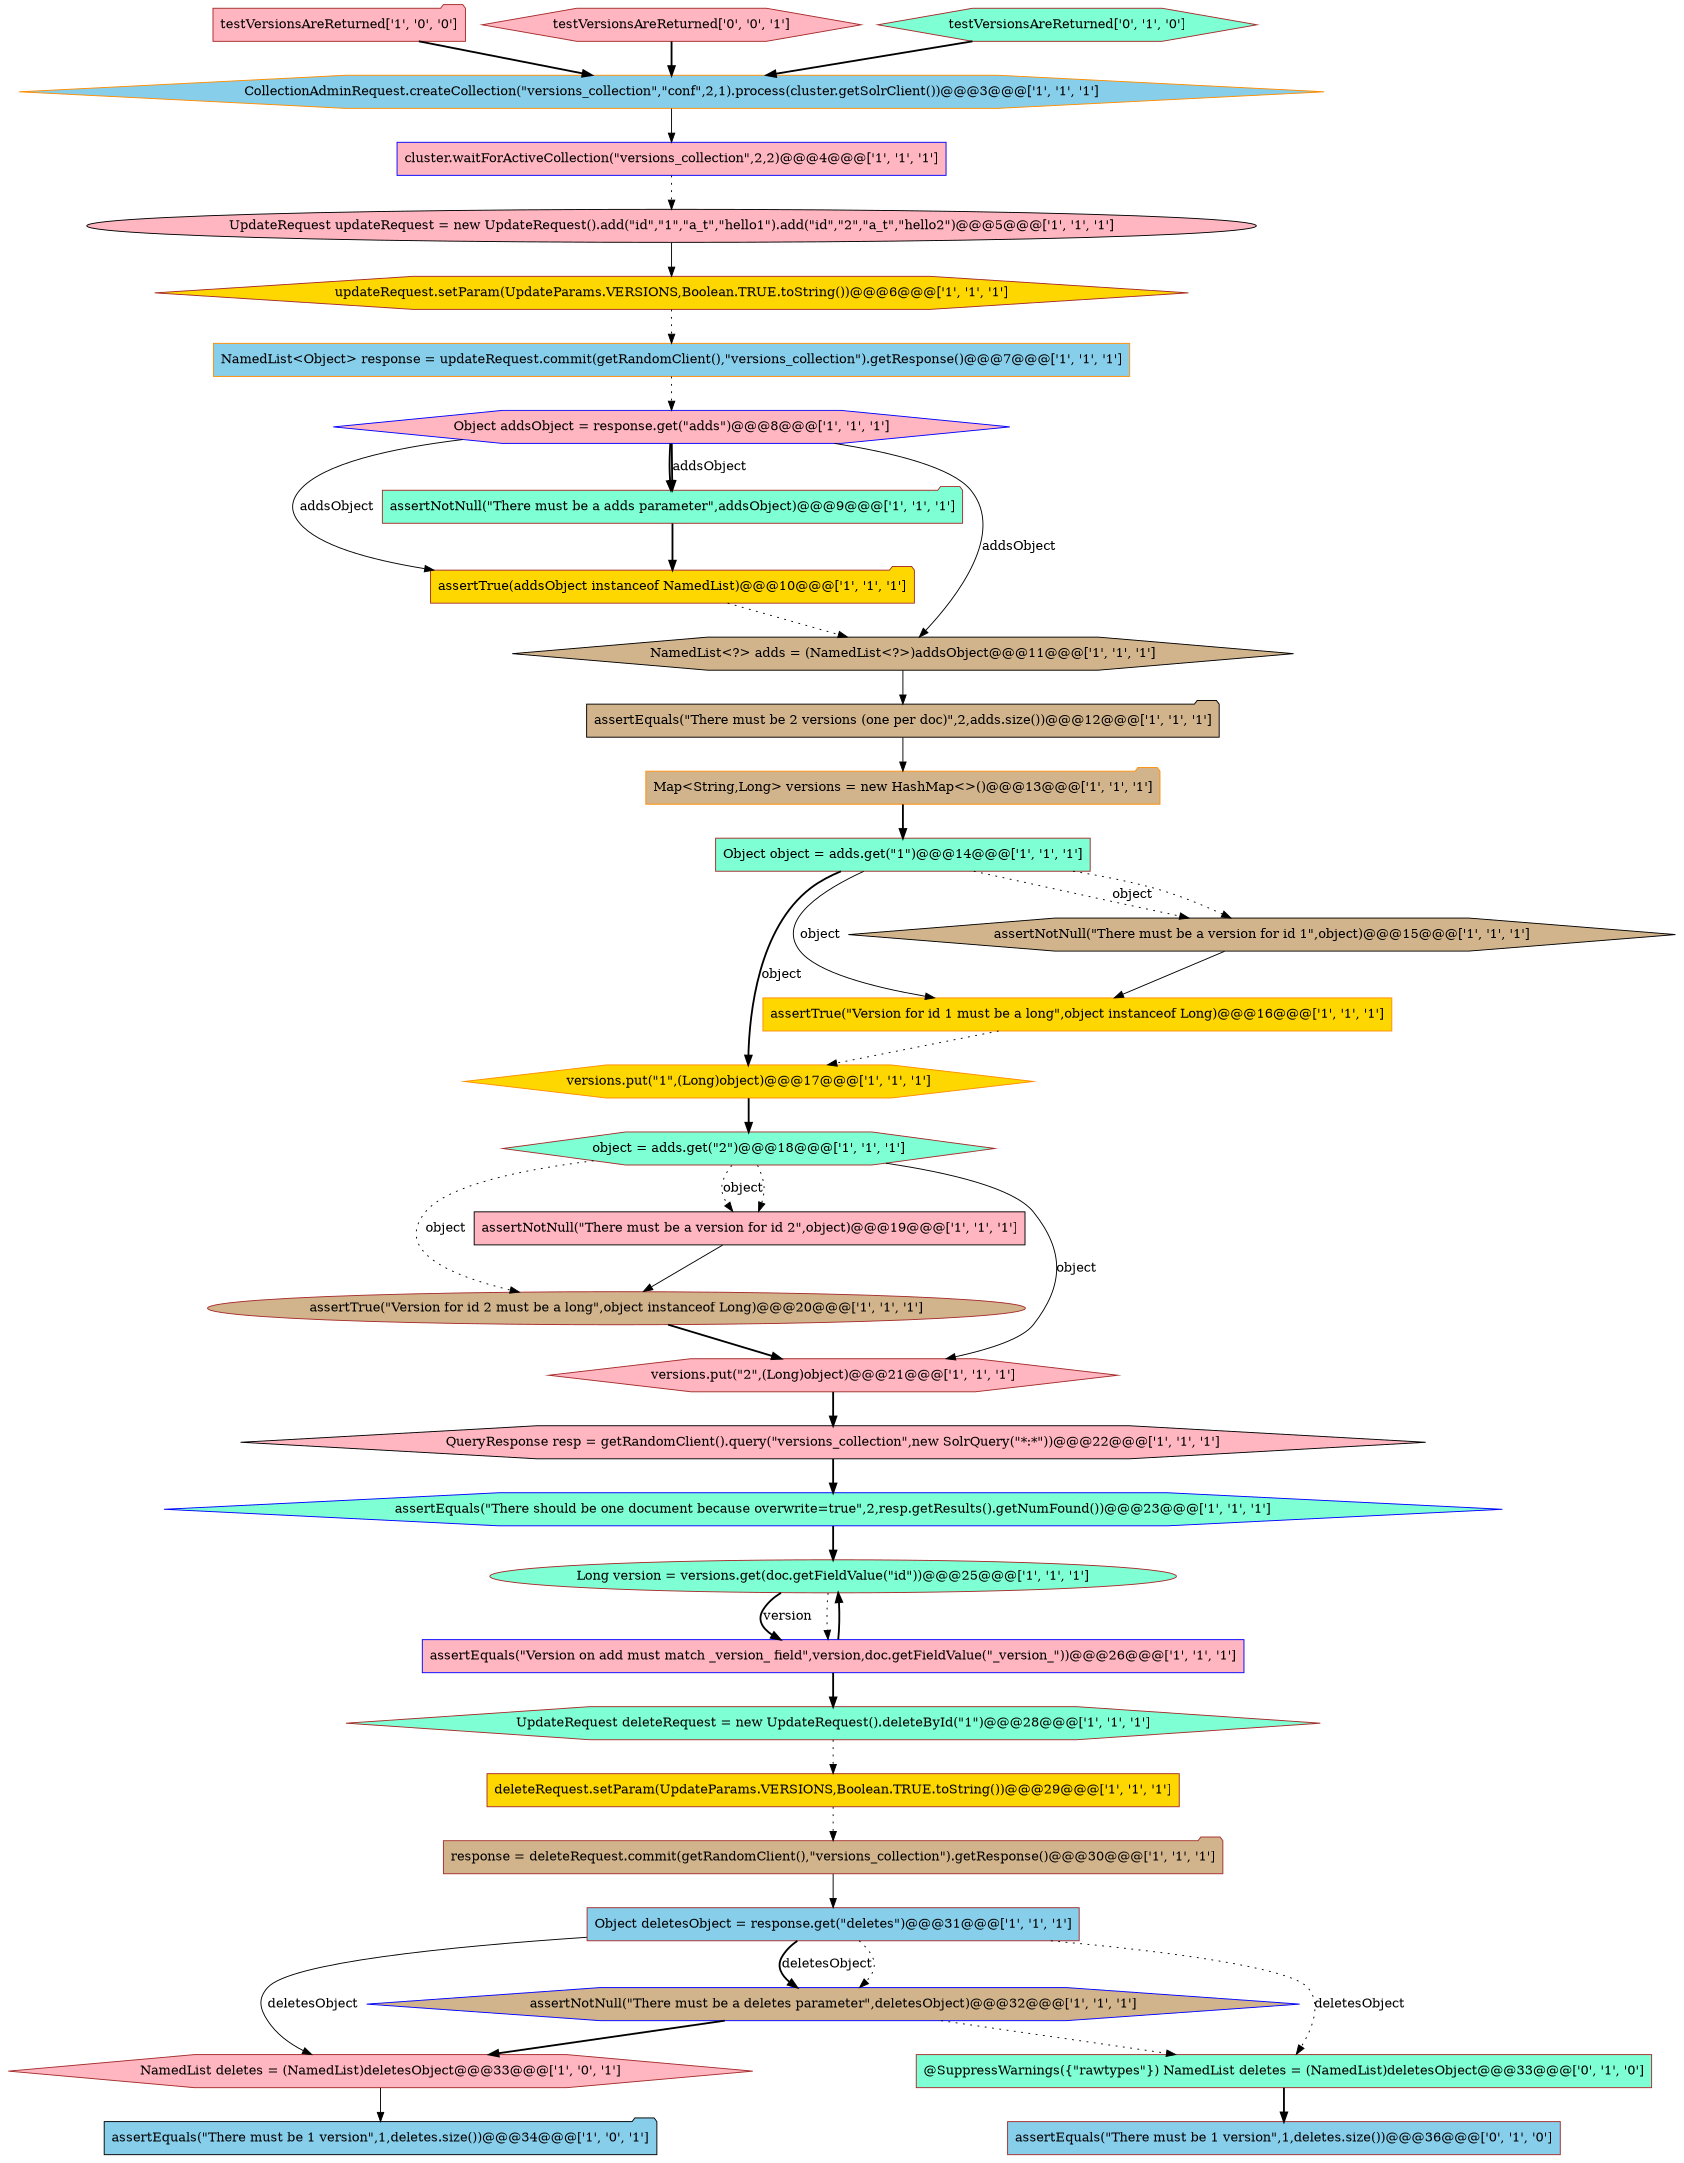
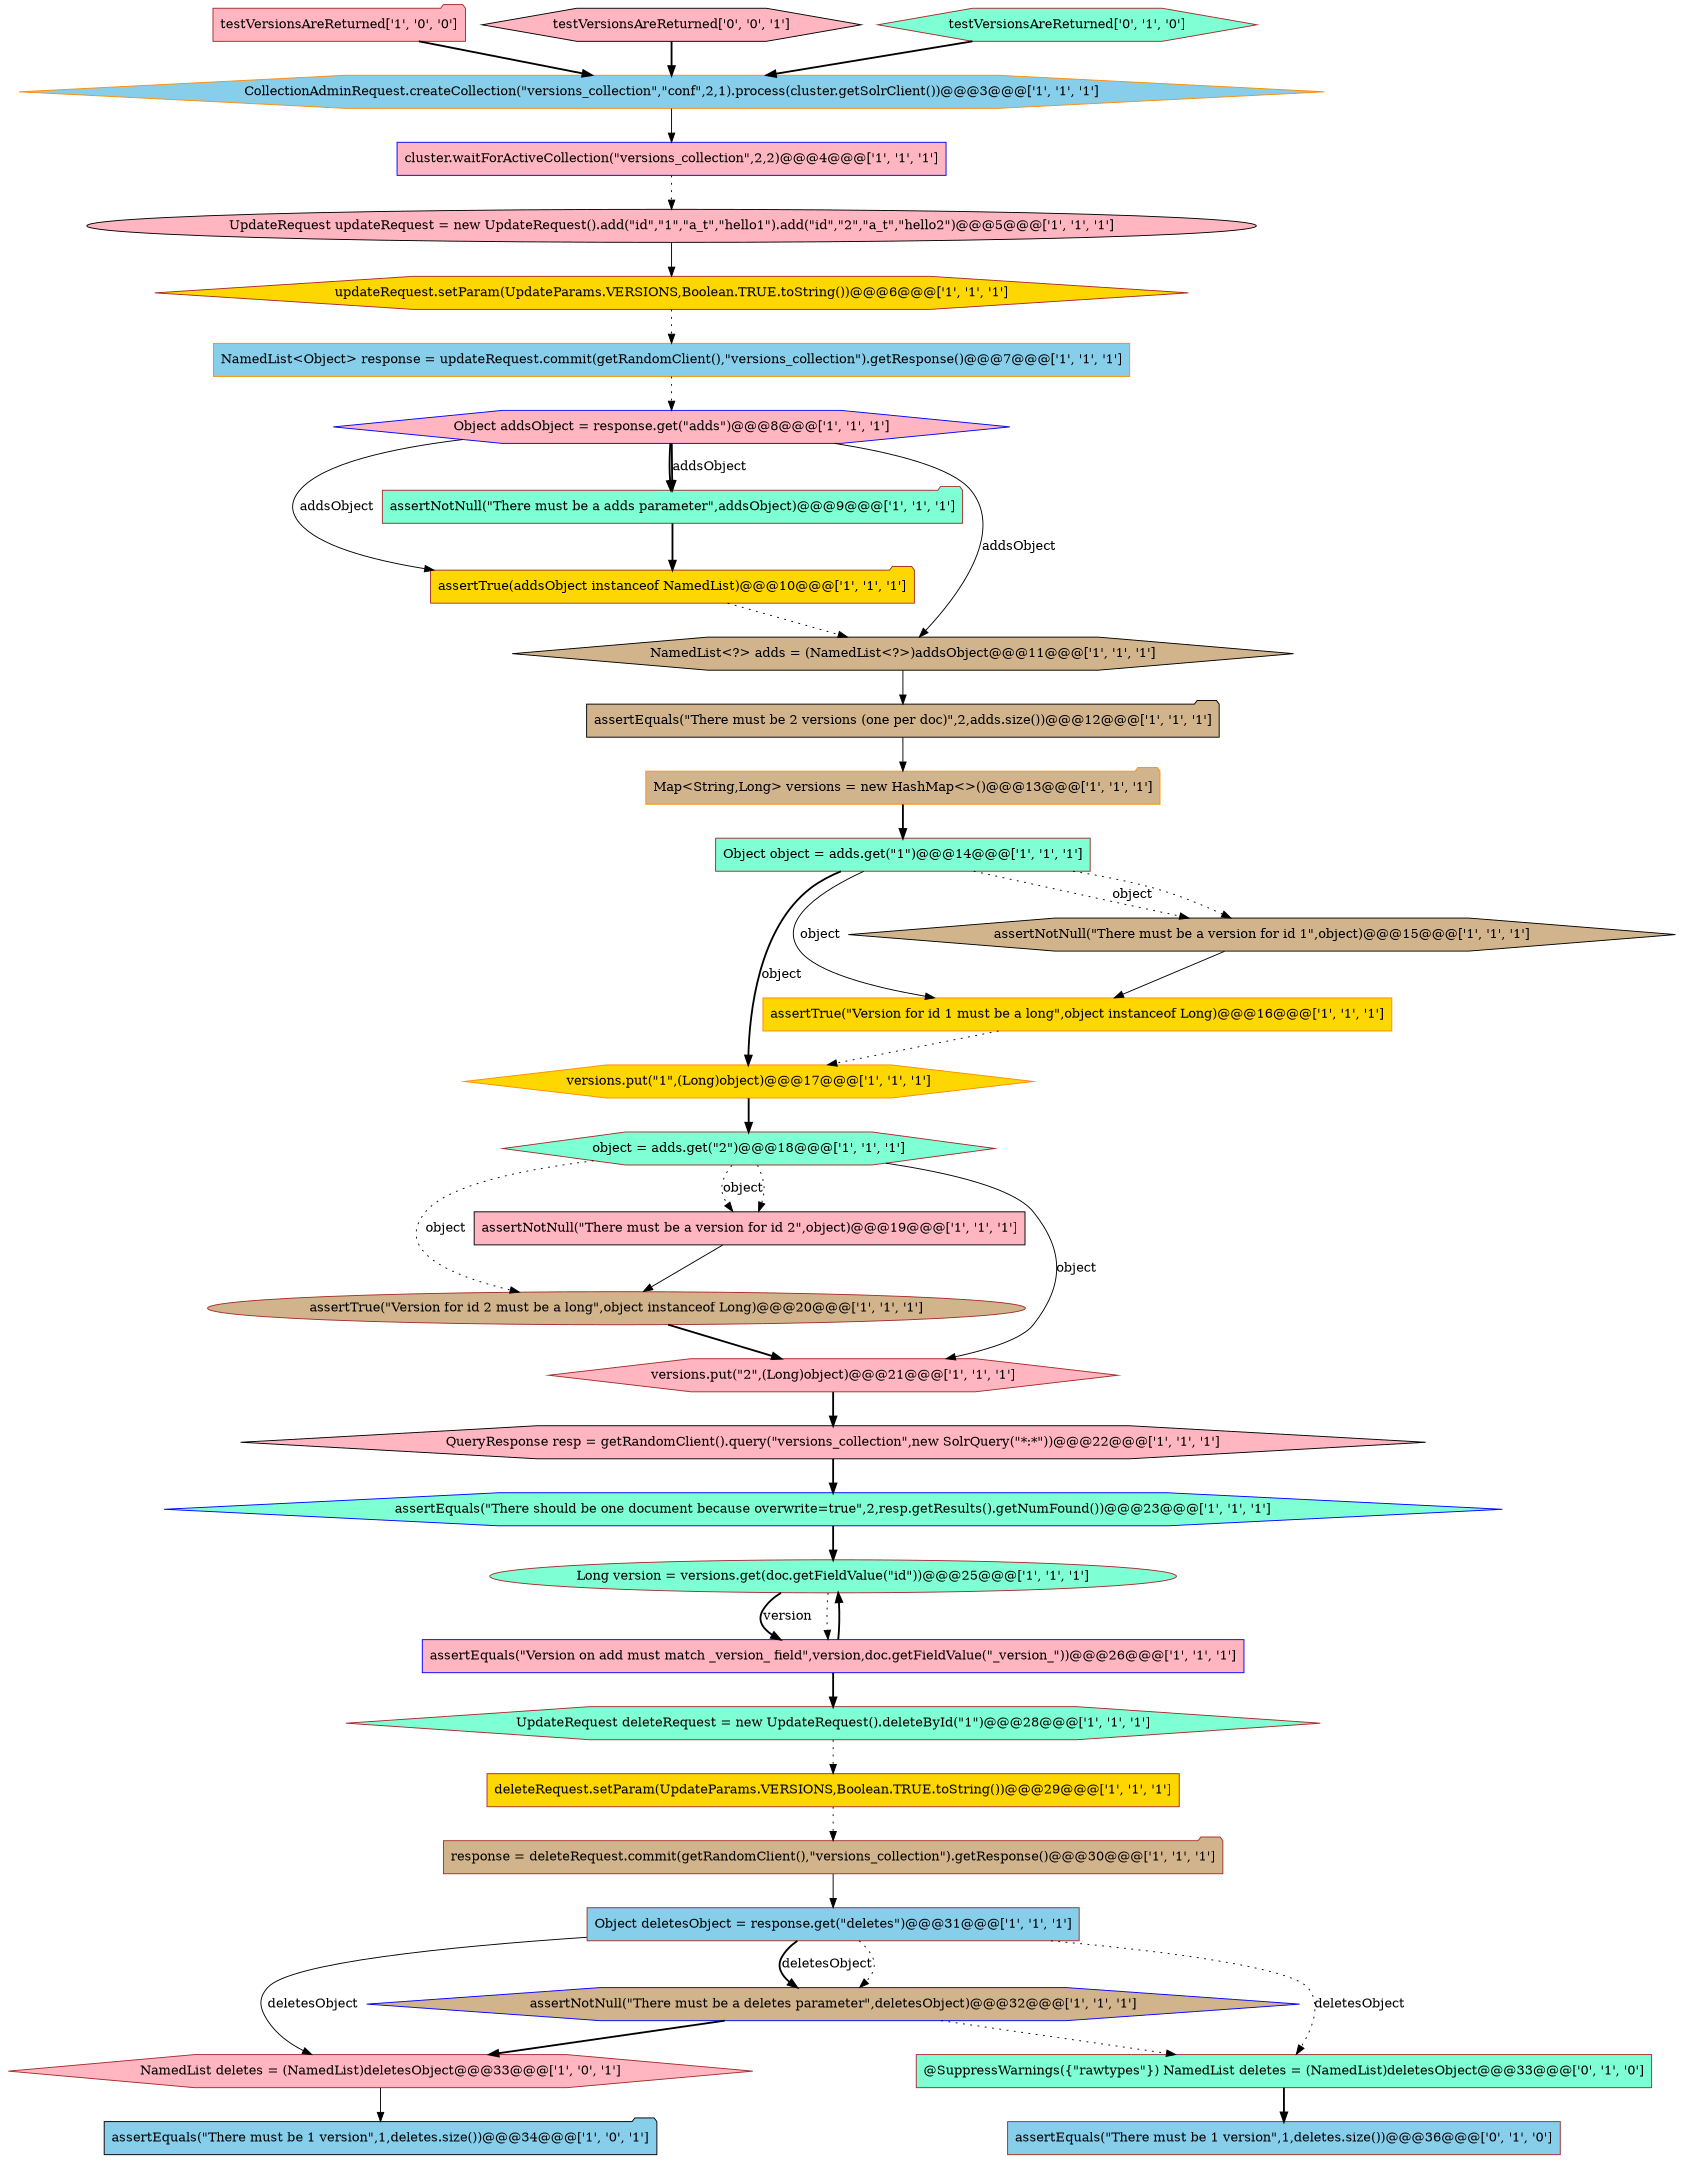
node "testVersionsAreReturned['0', '0', '1']": color brown -> black
